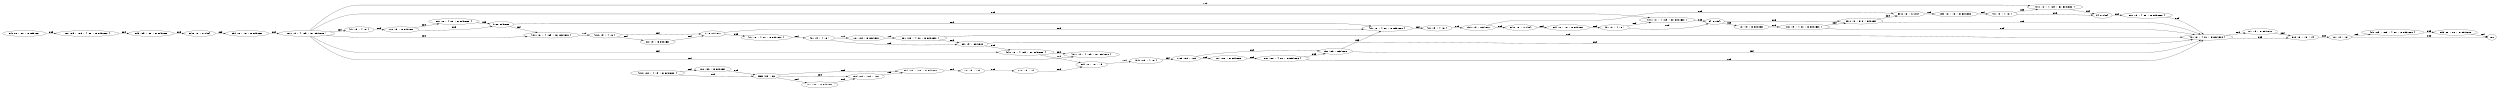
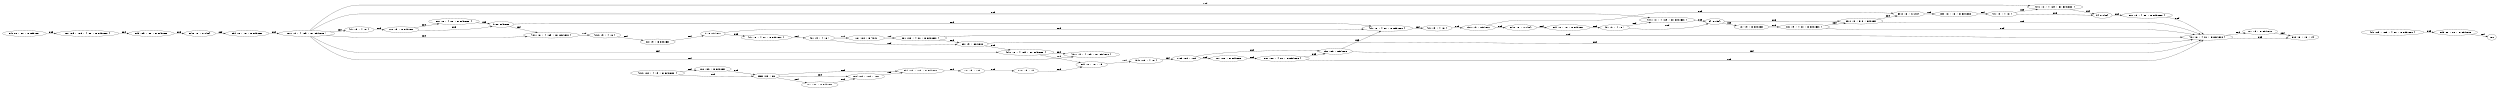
edge "ldrb w9 , [ x8 ]" -> "b.ne address": removed, label "DFG"
node "mov w0 , w8": removed
node "mov w10 , # address": label "mov w10 , # address" -> "mov w10 , # ldrb"
